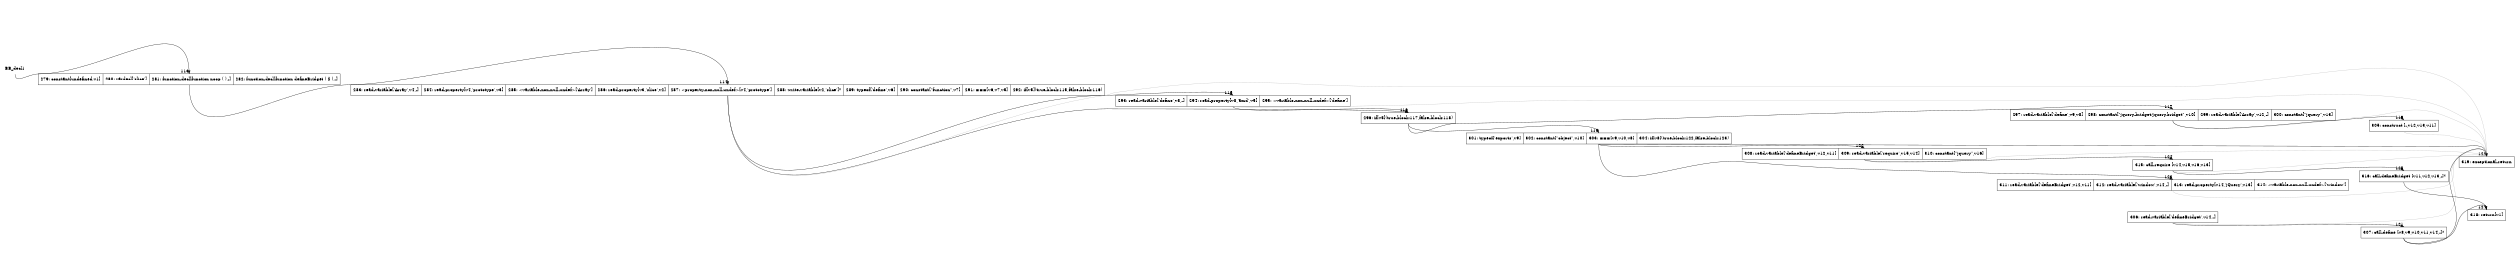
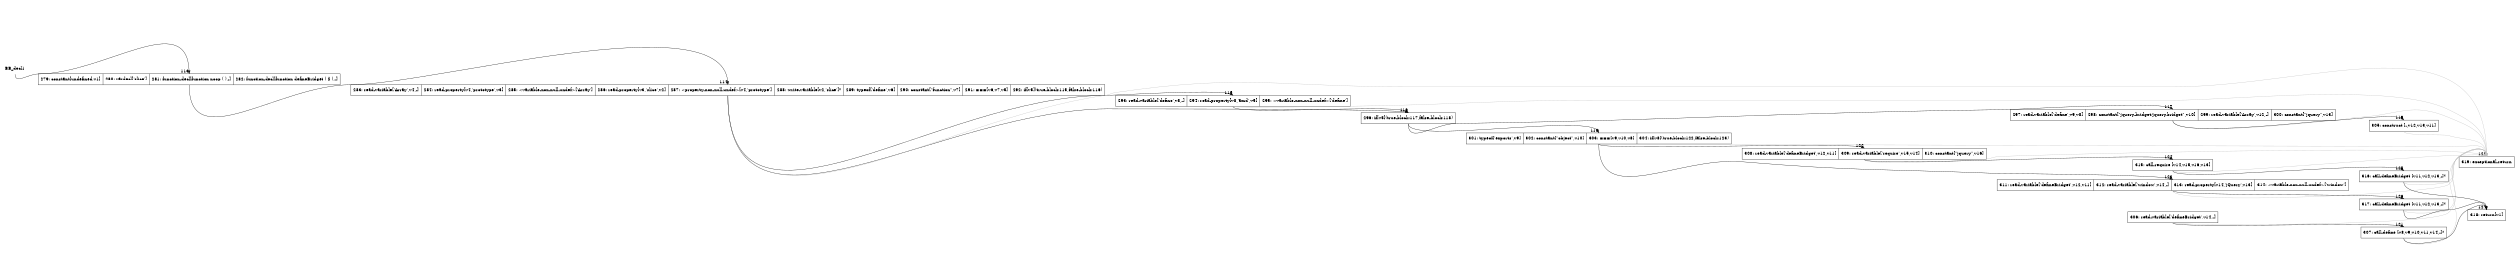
edge "301: typeof['exports',v9]" -> "319: exceptional-return": color black -> gray
edge "316: call-defineBridget [v11,v12,v13,-]*" -> "319: exceptional-return": added
node "317: call-defineBridget [v11,v12,v13,-]*": added
edge "307: call-define [v8,v9,v10,v11,v14,-]*" -> "319: exceptional-return": color black -> gray
